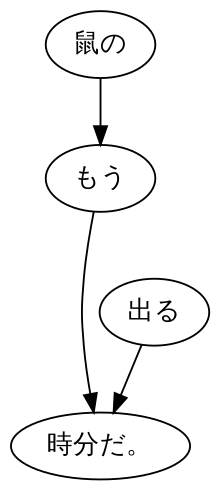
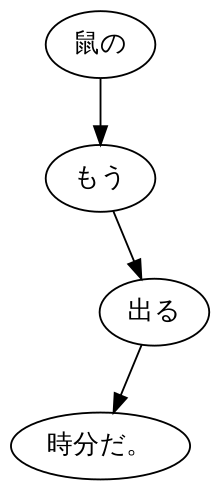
edge "もう" -> "時分だ。": now "もう" -> "出る"
